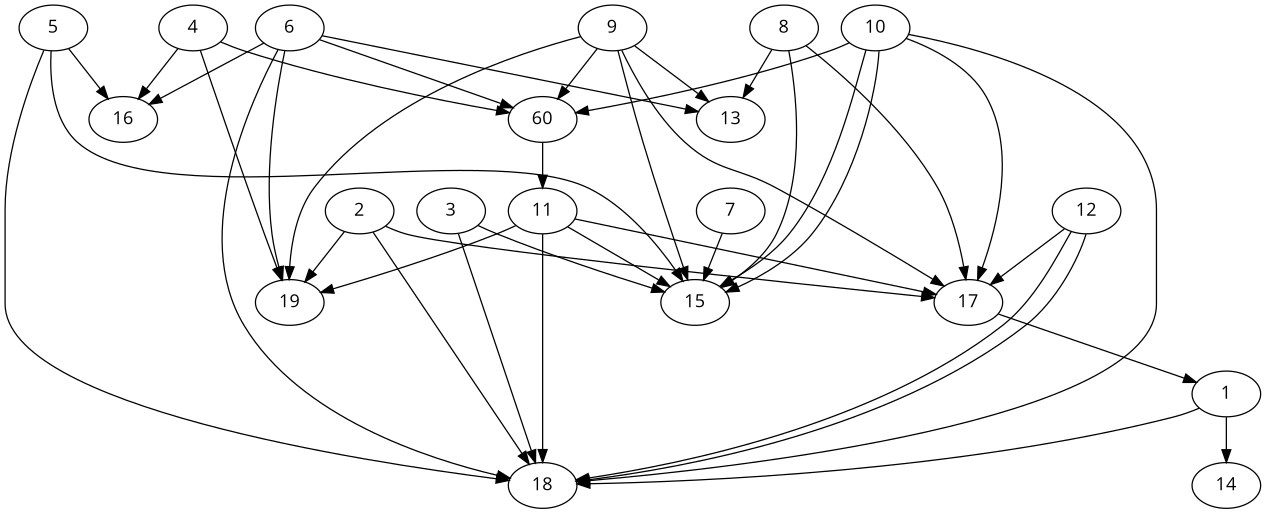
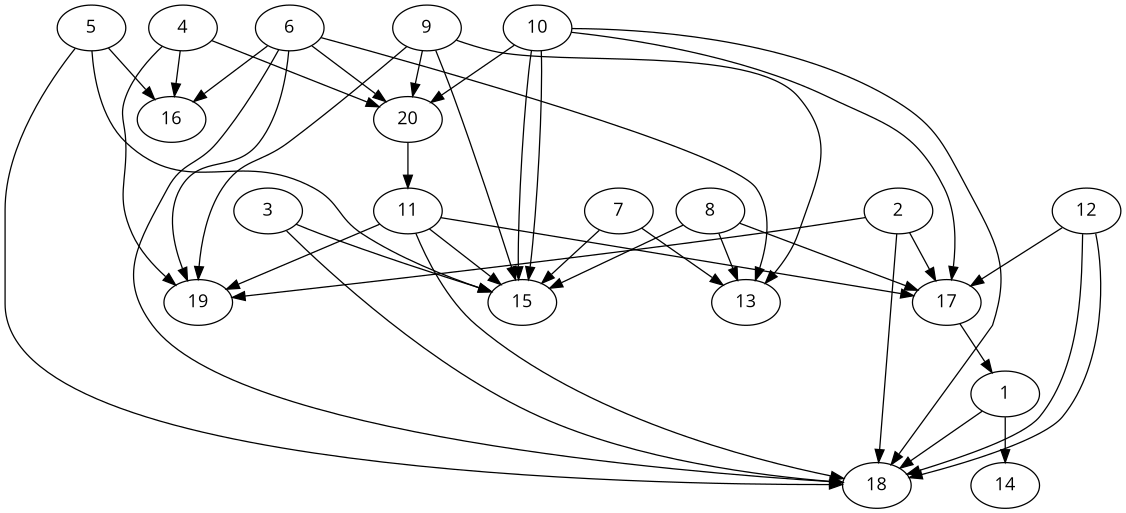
node "60": label "60" -> "20"
edge "9" -> "17": removed
edge "7" -> "13": added
